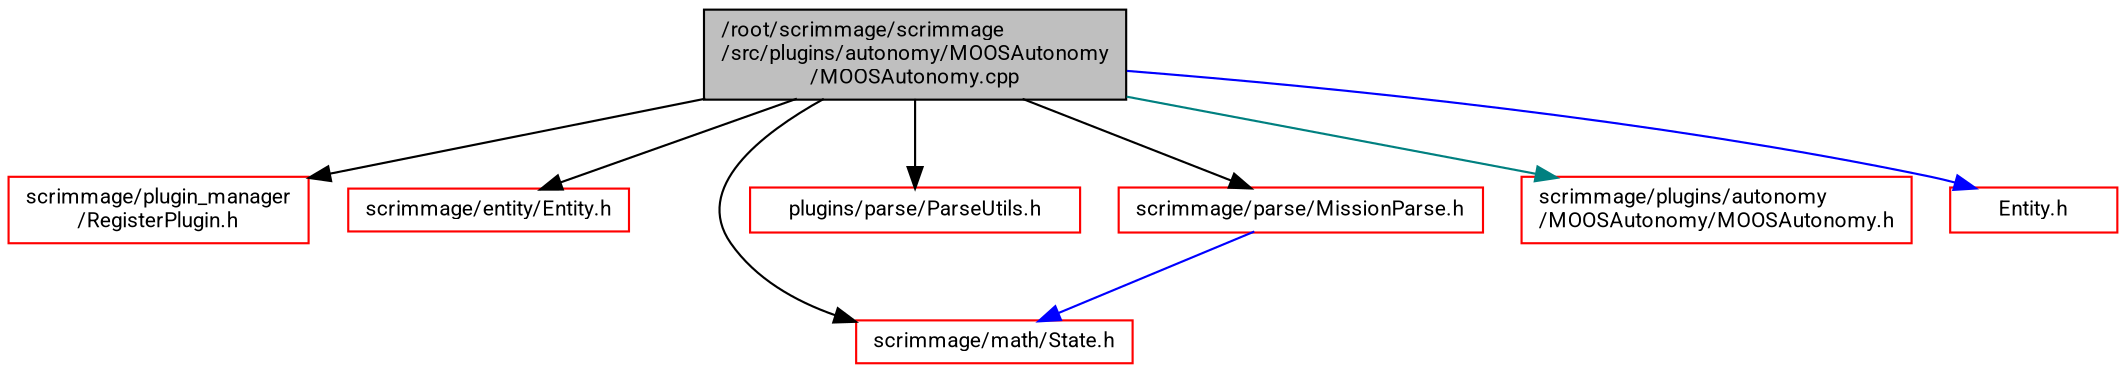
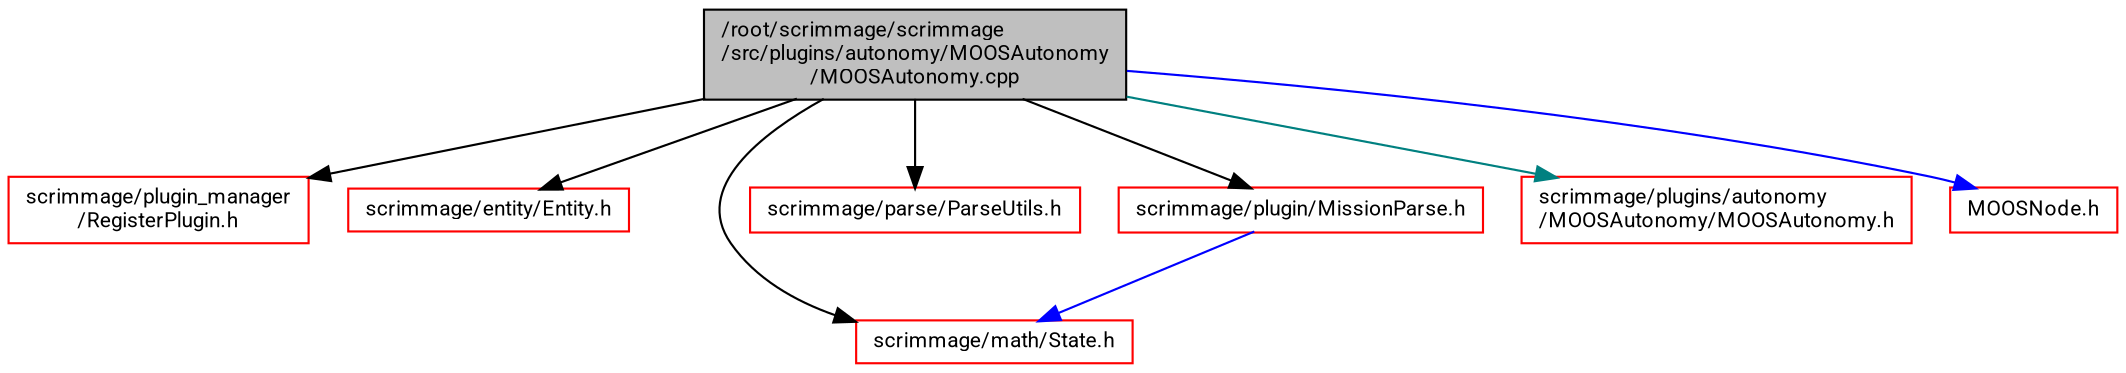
node "plugins/parse/ParseUtils.h": label "plugins/parse/ParseUtils.h" -> "scrimmage/parse/ParseUtils.h"
node "scrimmage/parse/MissionParse.h": label "scrimmage/parse/MissionParse.h" -> "scrimmage/plugin/MissionParse.h"
node "Entity.h": label "Entity.h" -> "MOOSNode.h"
